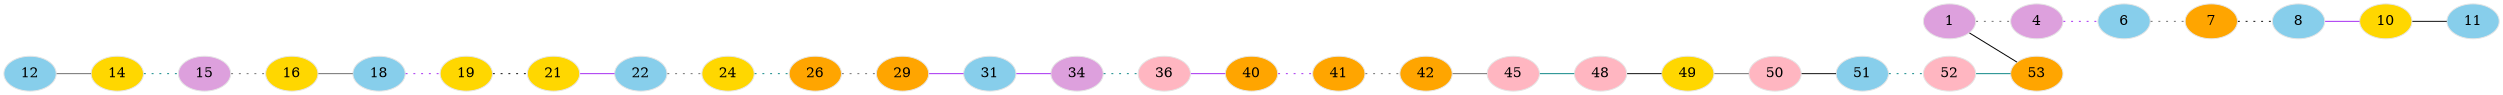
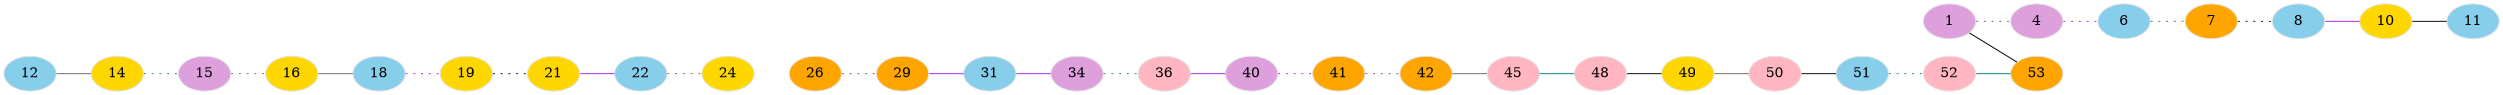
edge "24" -- "26": removed
node "40": fillcolor orange -> plum
